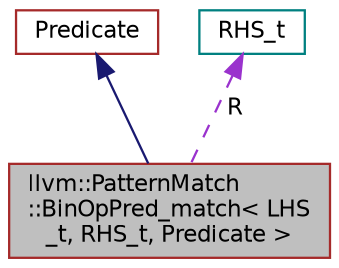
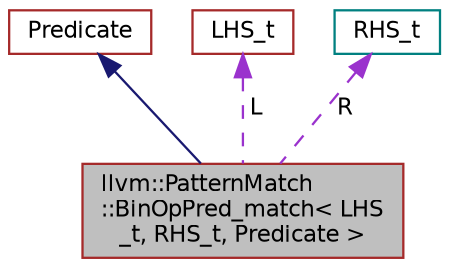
node "LHS_t": added
